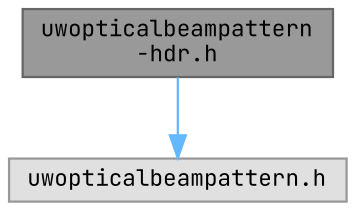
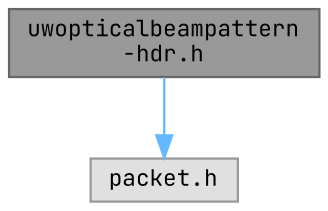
node "uwopticalbeampattern.h": label "uwopticalbeampattern.h" -> "packet.h"
